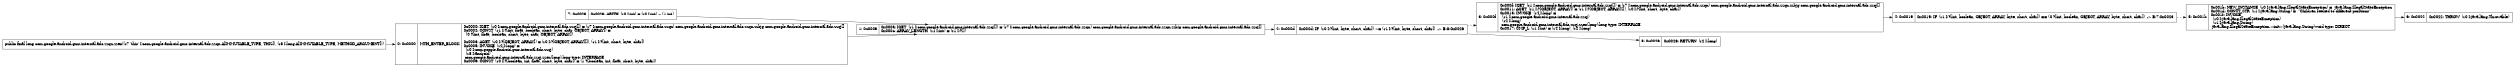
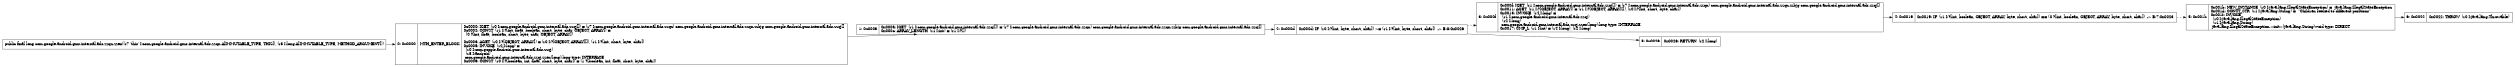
node "7: 0x0023": removed
